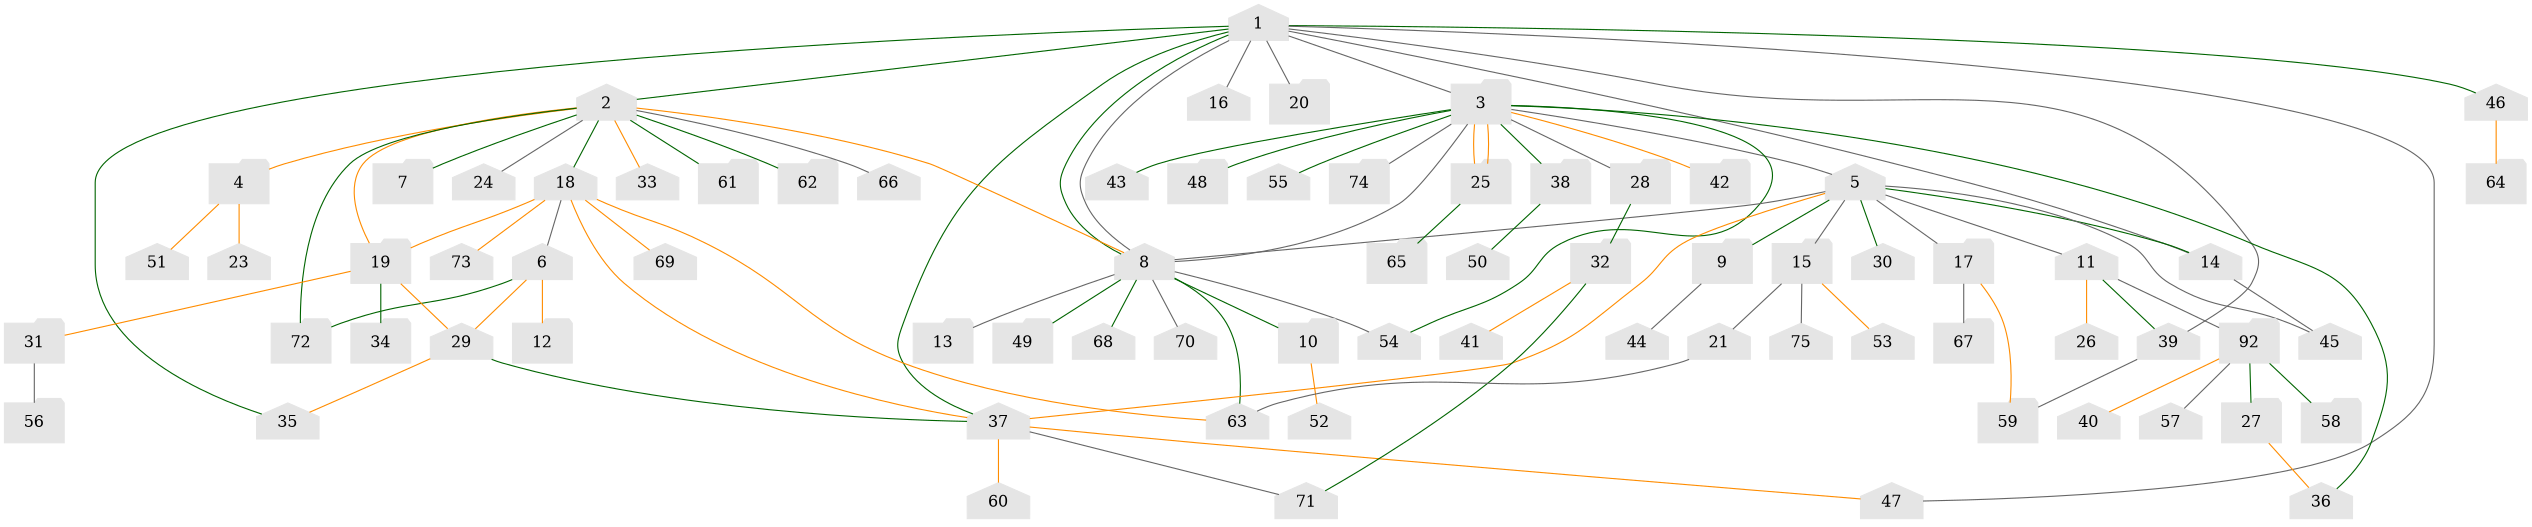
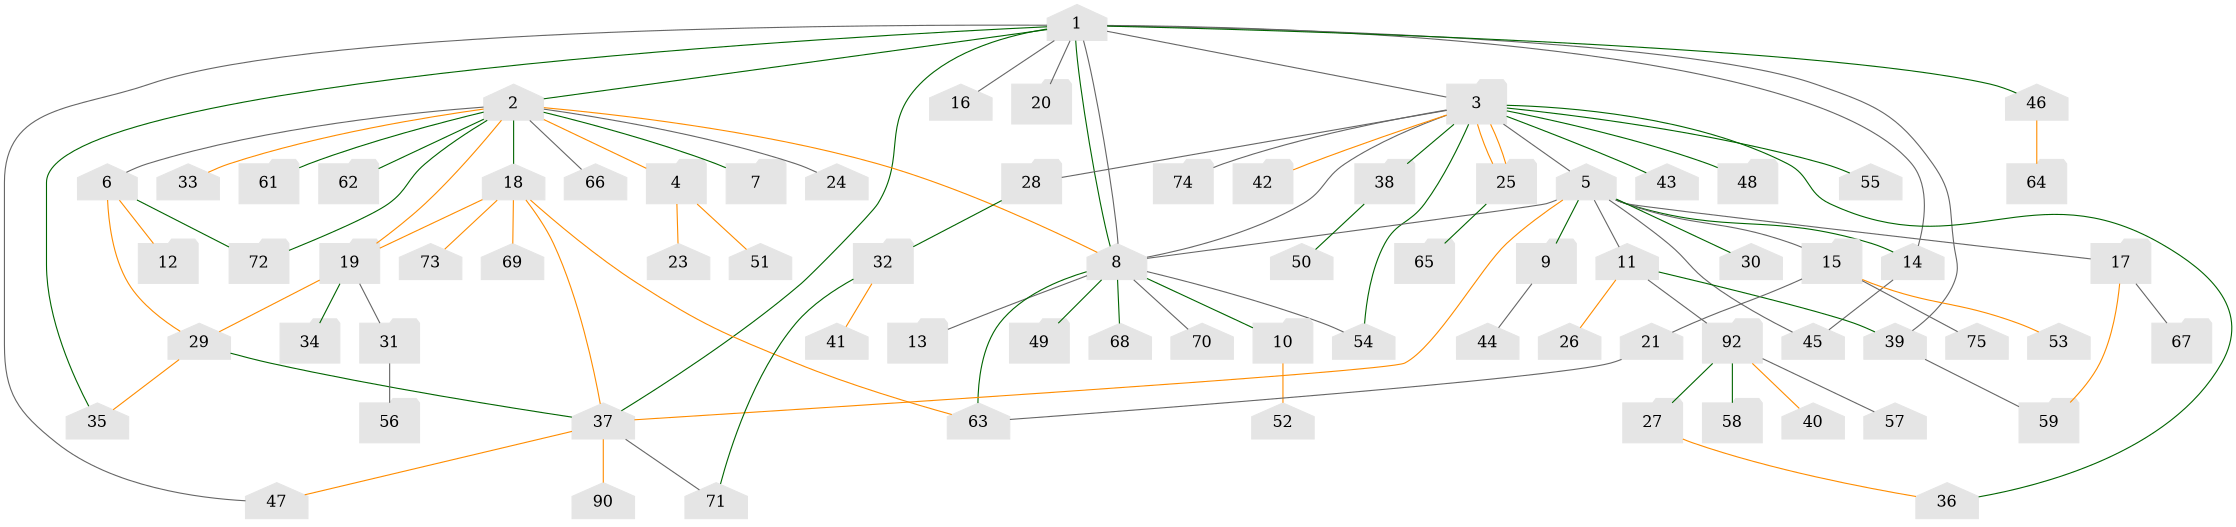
edge "18" -- "6": now "2" -- "6"
edge "19" -- "31": color darkorange -> gray40
node "60": label "60" -> "90"
